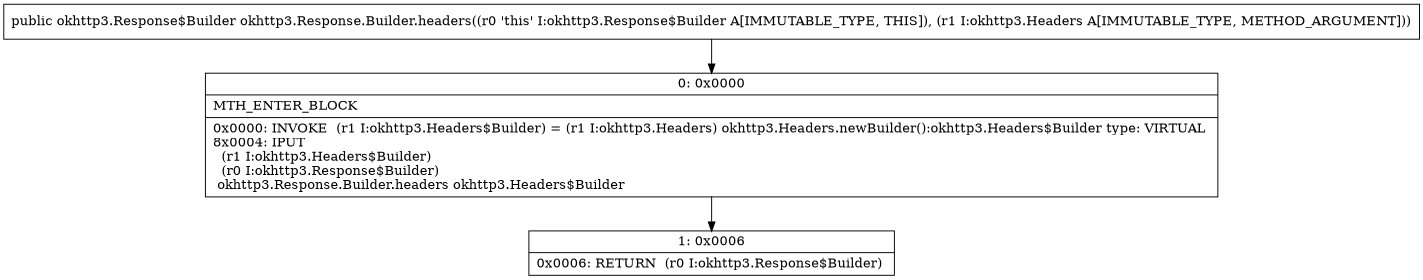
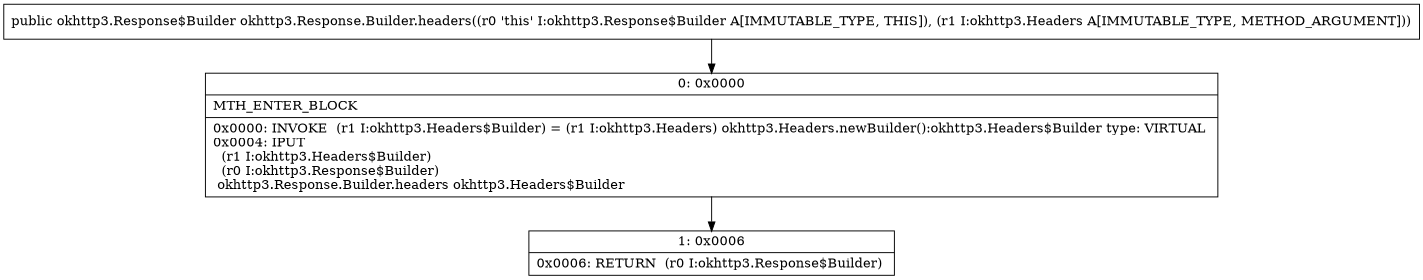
node "0: 0x0000": text "8x0004: IPUT" -> "0x0004: IPUT"
